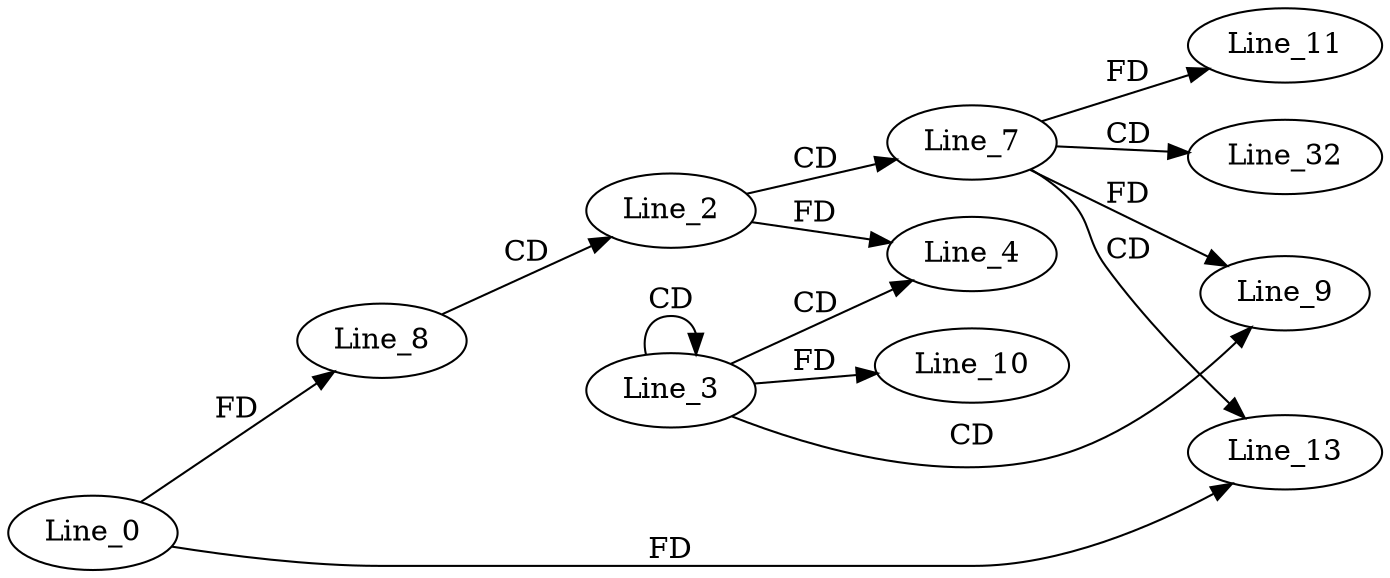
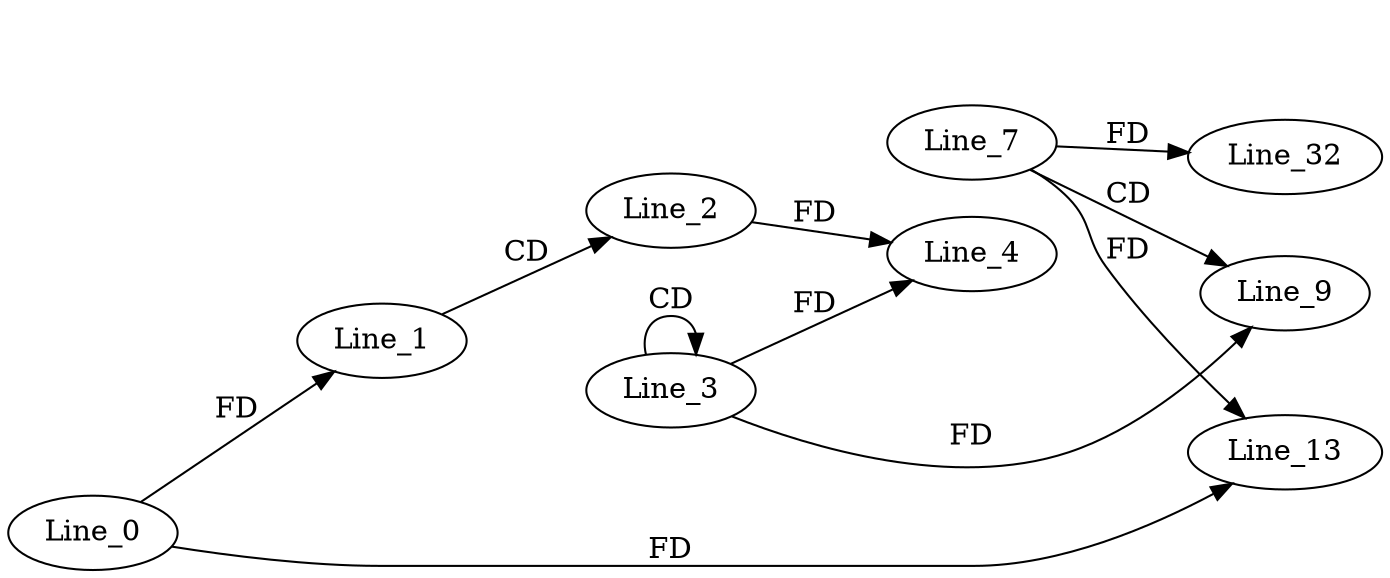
node "Line_11": removed
edge "Line_7" -> "Line_32": label "CD" -> "FD"
edge "Line_2" -> "Line_7": removed, label "CD"
edge "Line_7" -> "Line_9": label "FD" -> "CD"
edge "Line_7" -> "Line_13": label "CD" -> "FD"
edge "Line_3" -> "Line_4": label "CD" -> "FD"
node "Line_8": label "Line_8" -> "Line_1"
node "Line_10": removed
edge "Line_3" -> "Line_9": label "CD" -> "FD"
